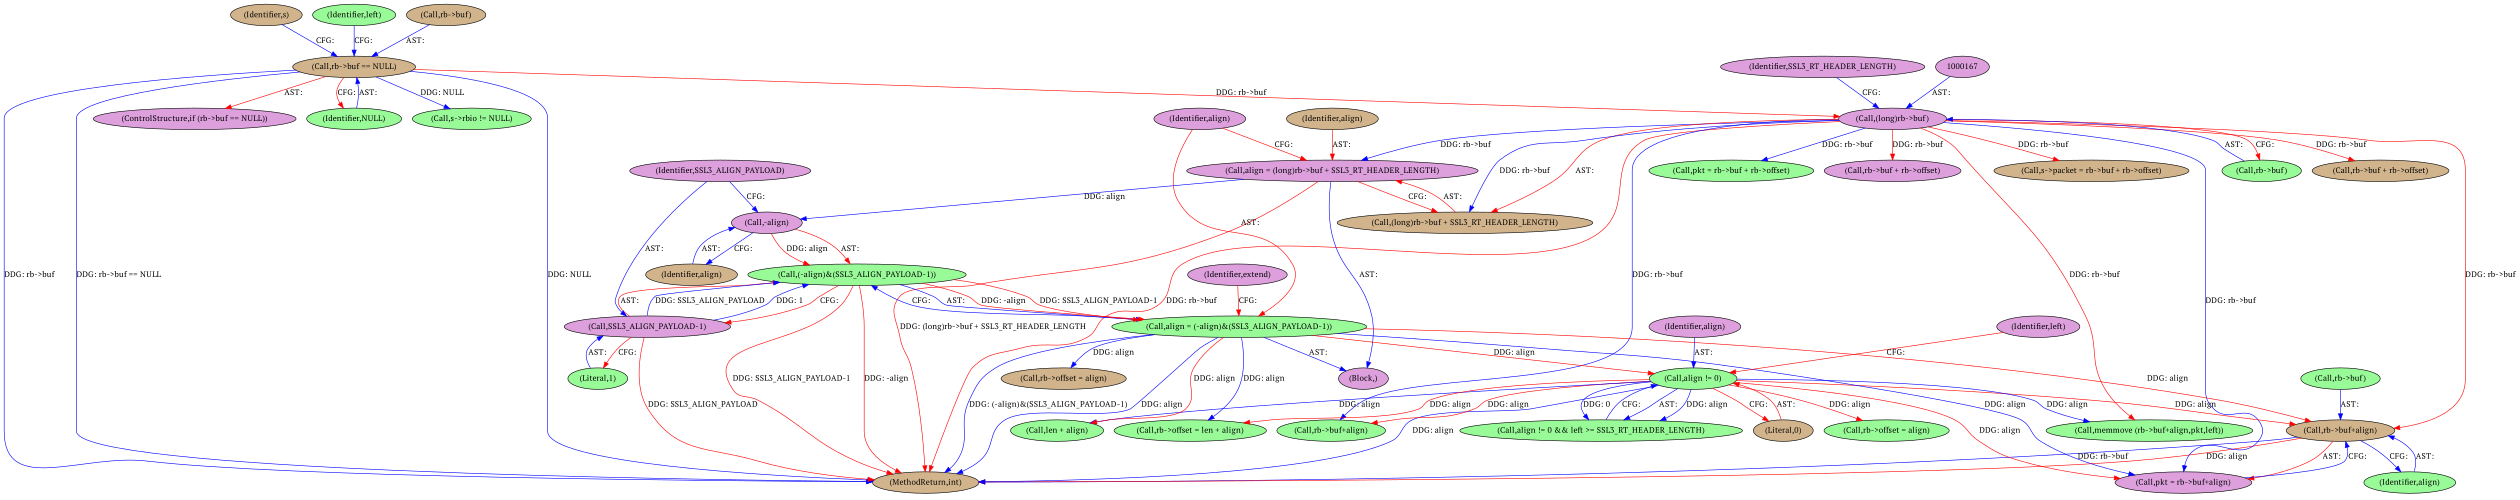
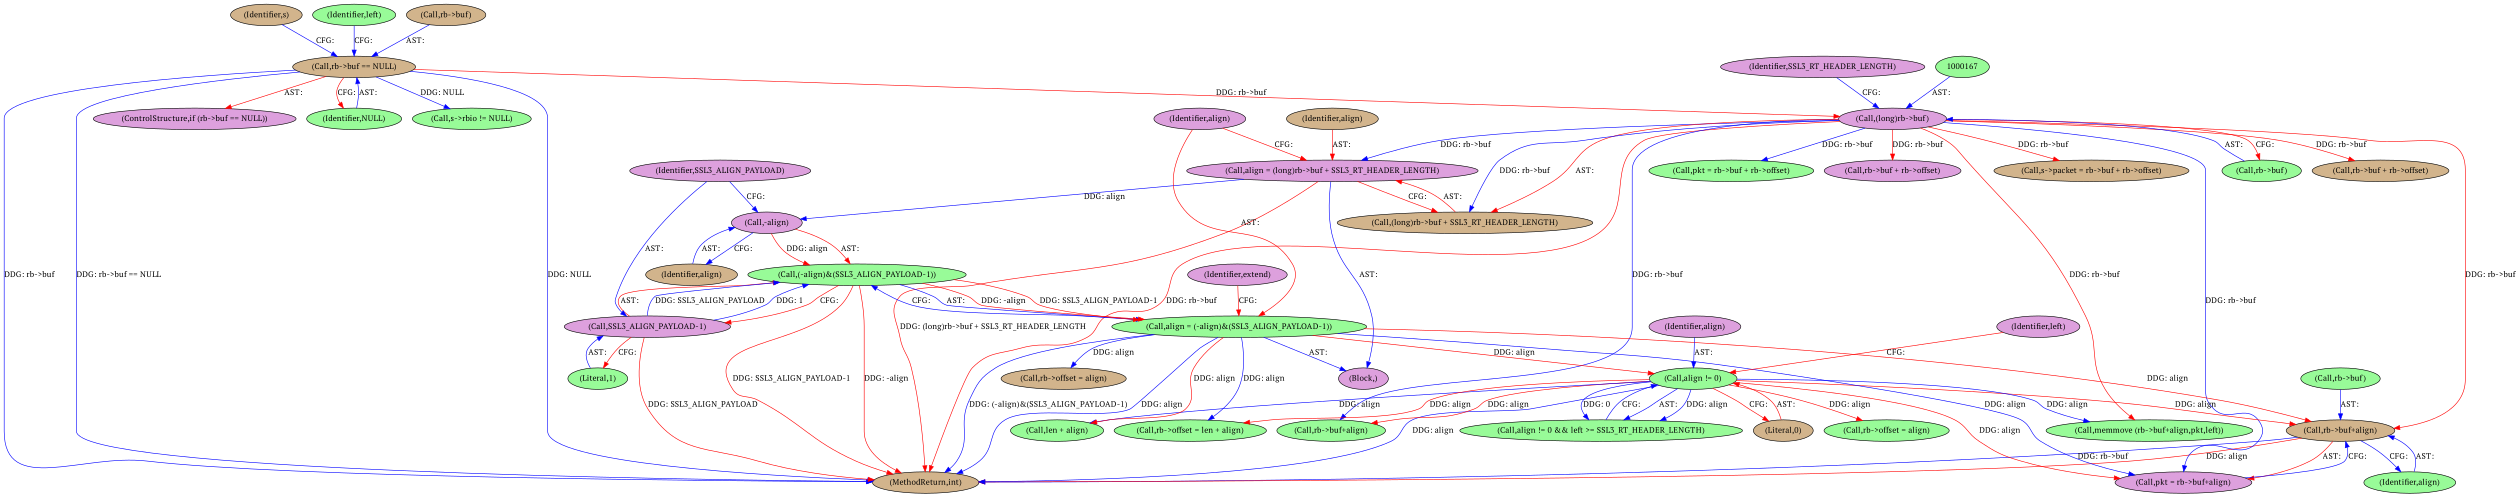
node "1000167": fillcolor plum -> palegreen
